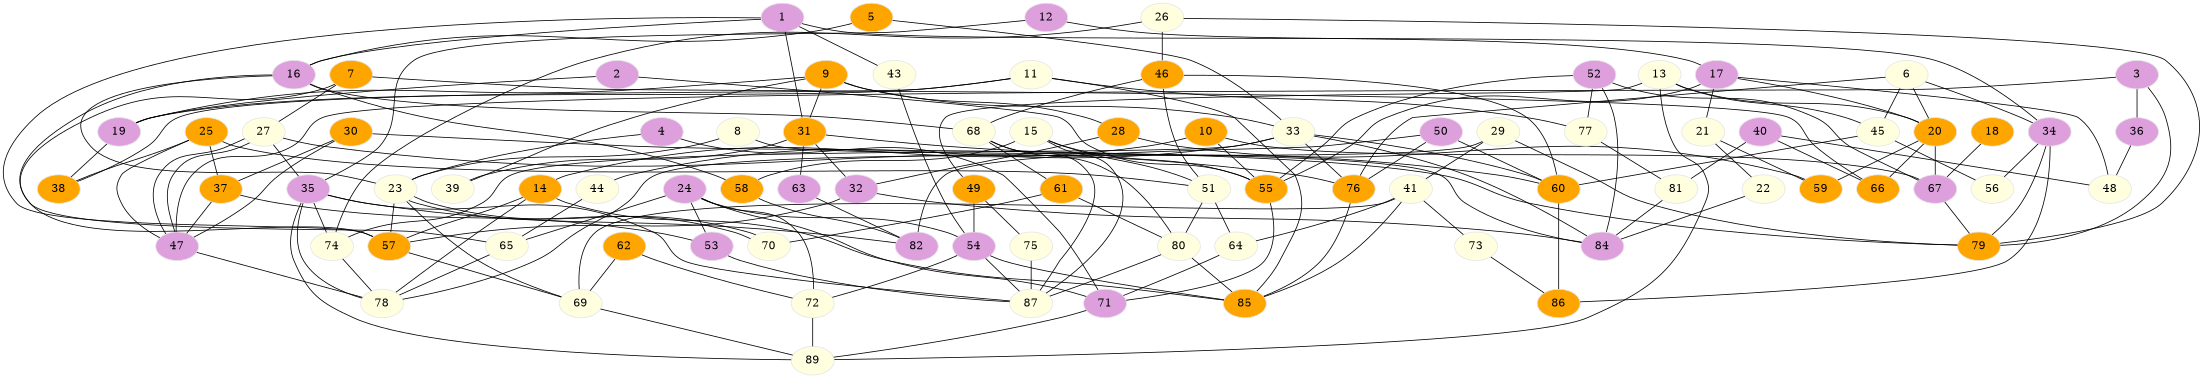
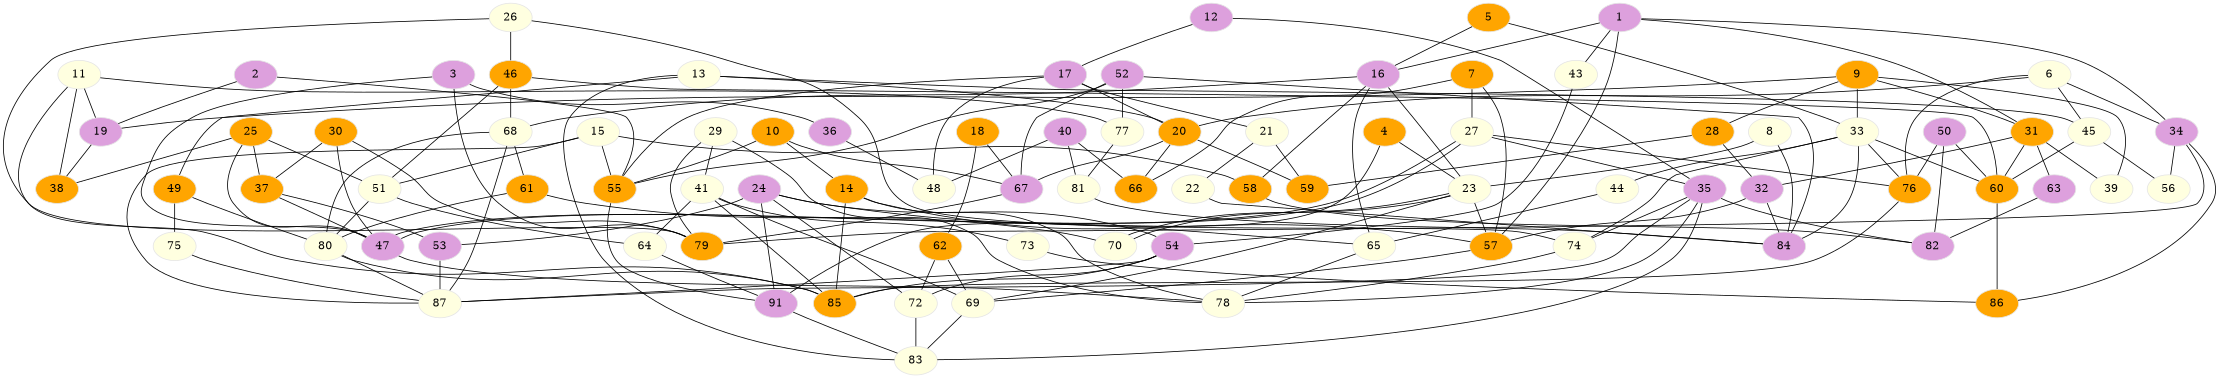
node "4": fillcolor plum -> orange
edge "18" -- "62": added
edge "49" -- "54": now "49" -- "80"
node "71": label "71" -> "91"
node "89": label "89" -> "83"
